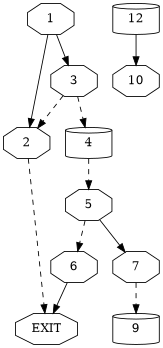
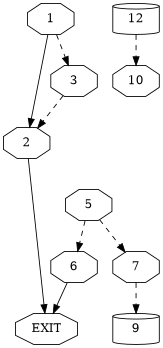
edge "1" -> "3": style solid -> dashed
edge "12" -> "10": style solid -> dashed
node "4": removed
edge "2" -> "EXIT": style dashed -> solid
edge "5" -> "7": style solid -> dashed
